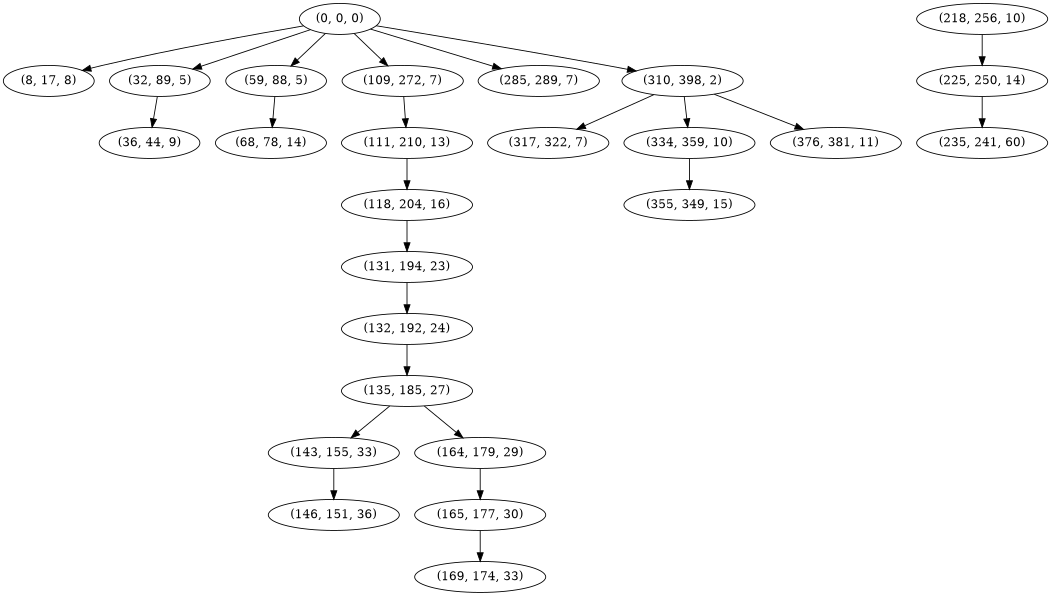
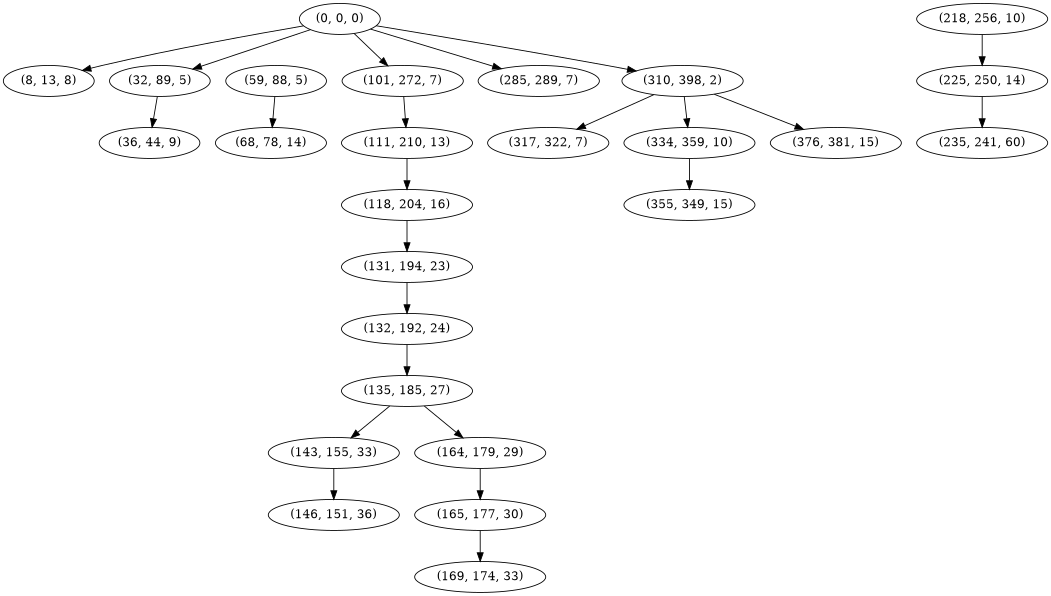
edge "(0, 0, 0)" -> "(59, 88, 5)": removed
node "(8, 17, 8)": label "(8, 17, 8)" -> "(8, 13, 8)"
node "(109, 272, 7)": label "(109, 272, 7)" -> "(101, 272, 7)"
node "(376, 381, 11)": label "(376, 381, 11)" -> "(376, 381, 15)"
